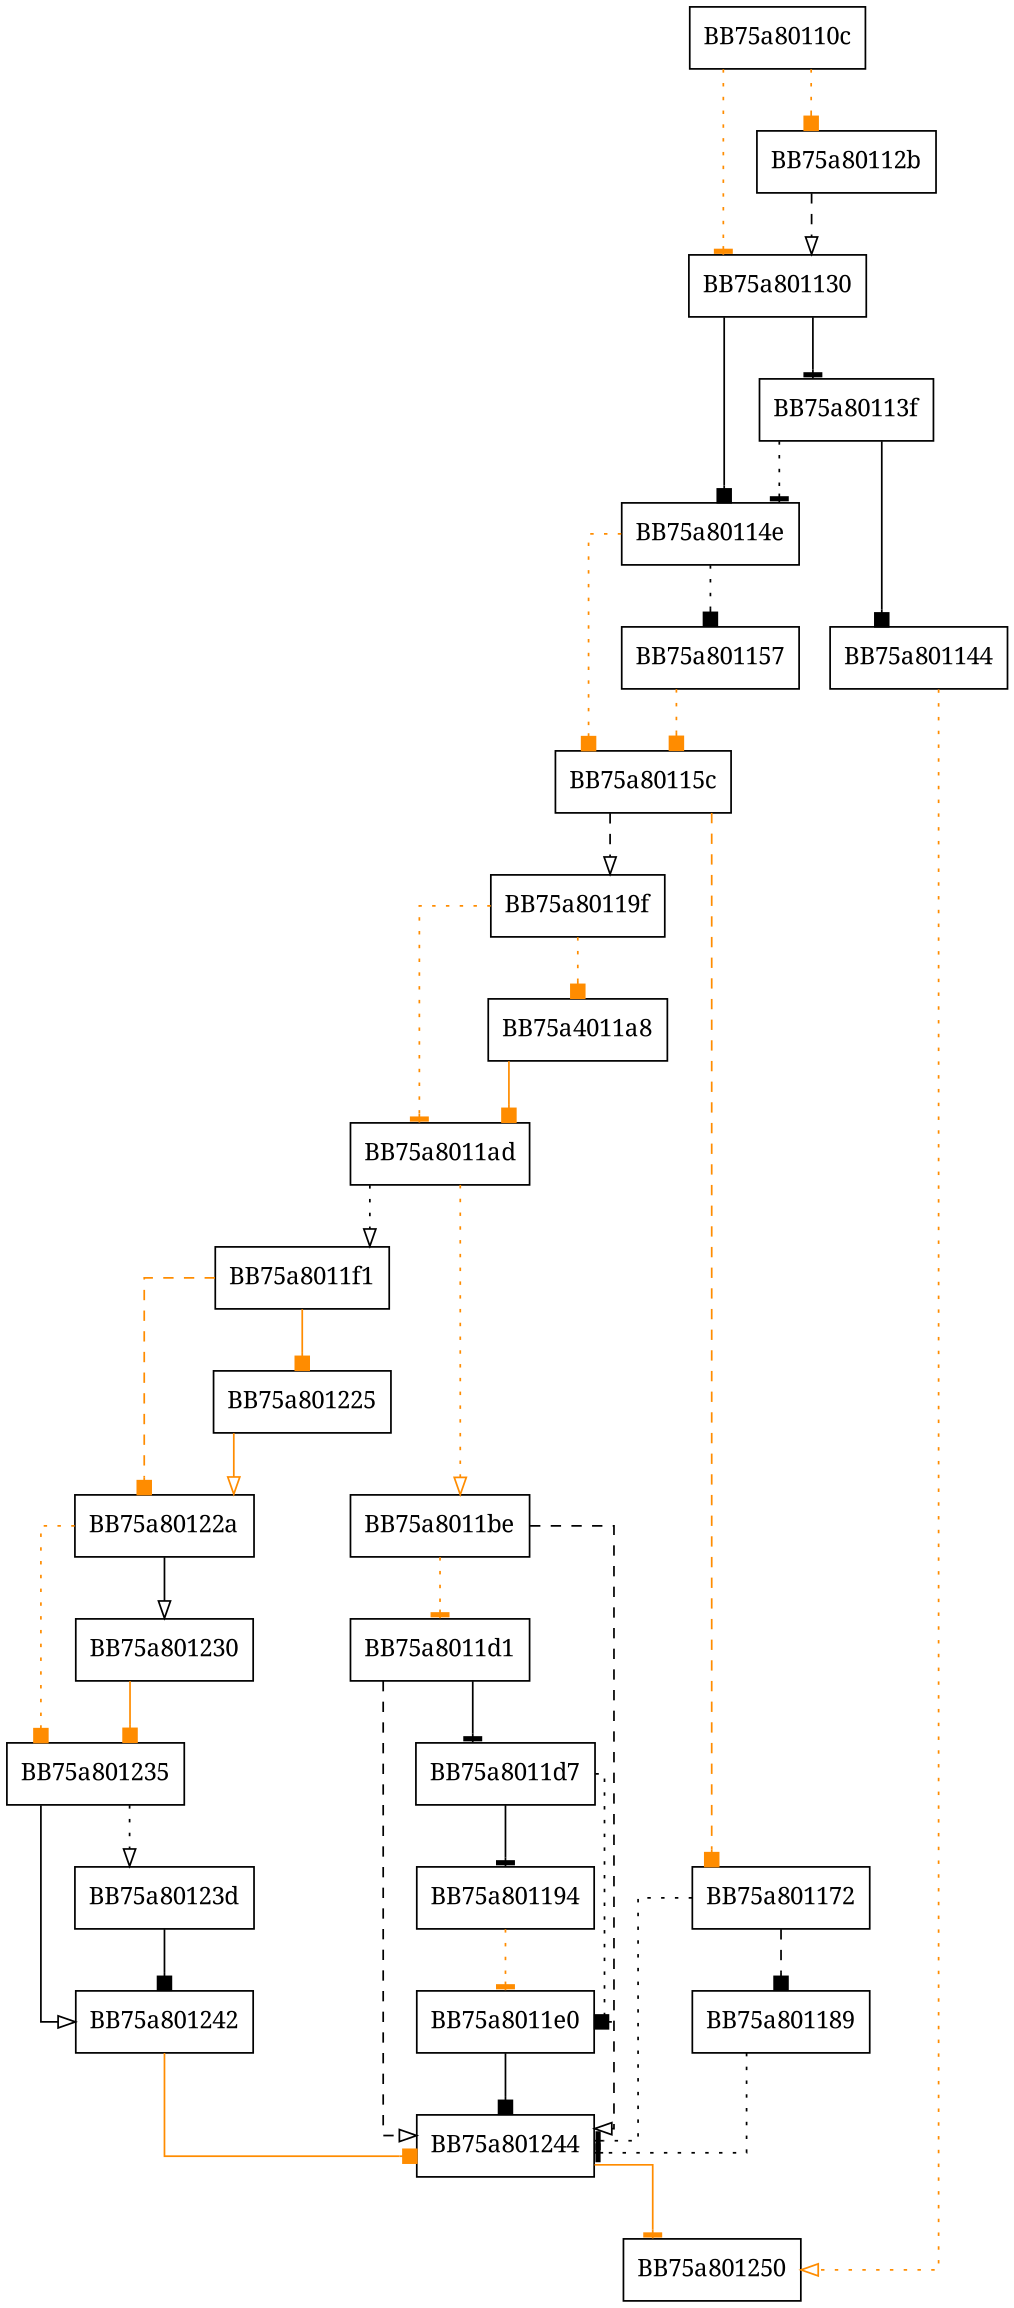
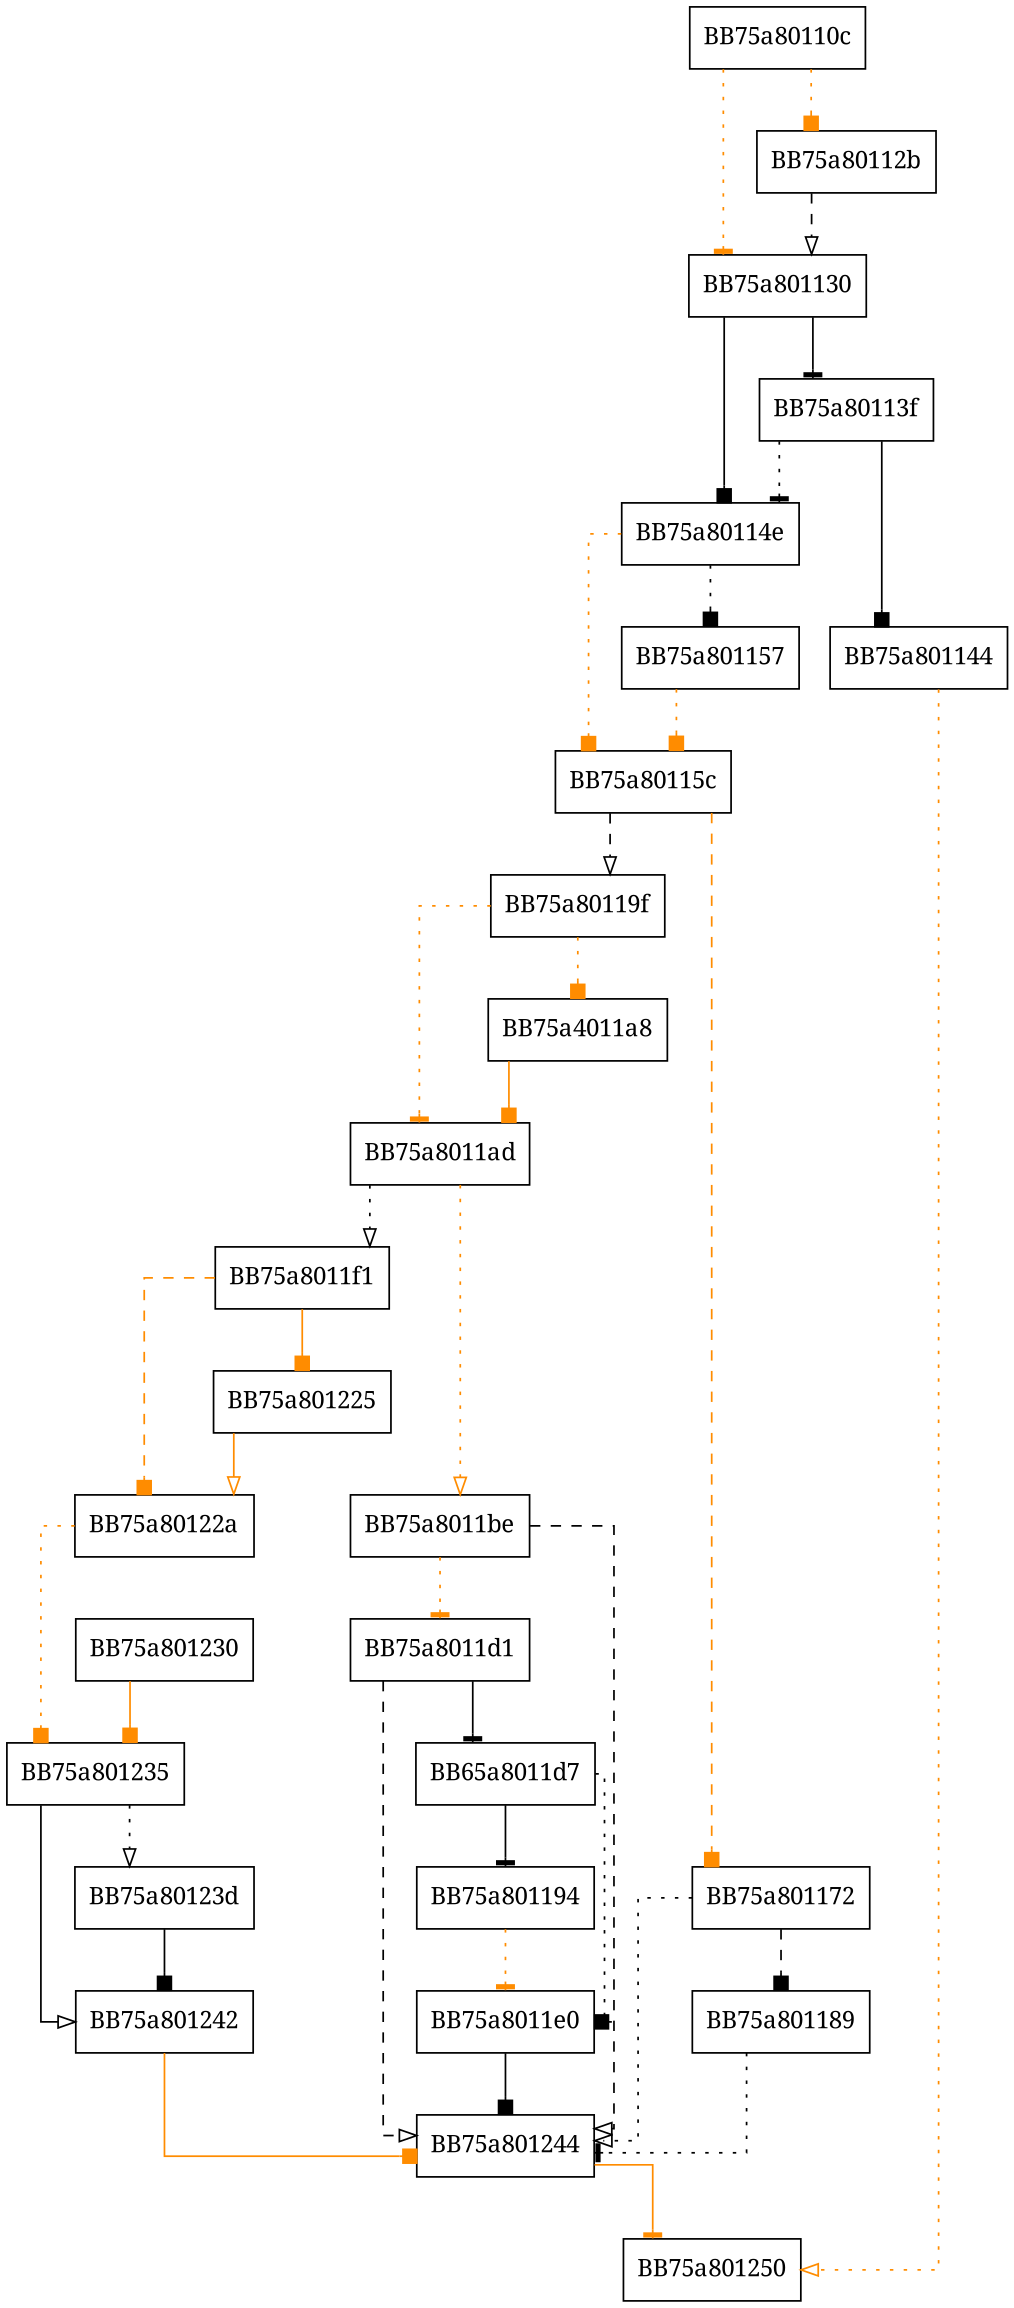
edge "BB75a80122a" -> "BB75a801230": removed
node "BB75a8011d7": label "BB75a8011d7" -> "BB65a8011d7"
edge "BB75a801172" -> "BB75a801244": arrowhead tee -> onormal
